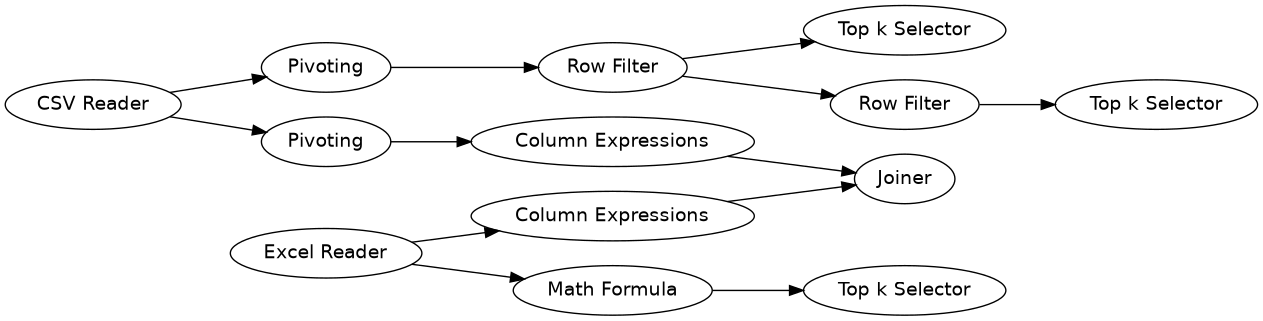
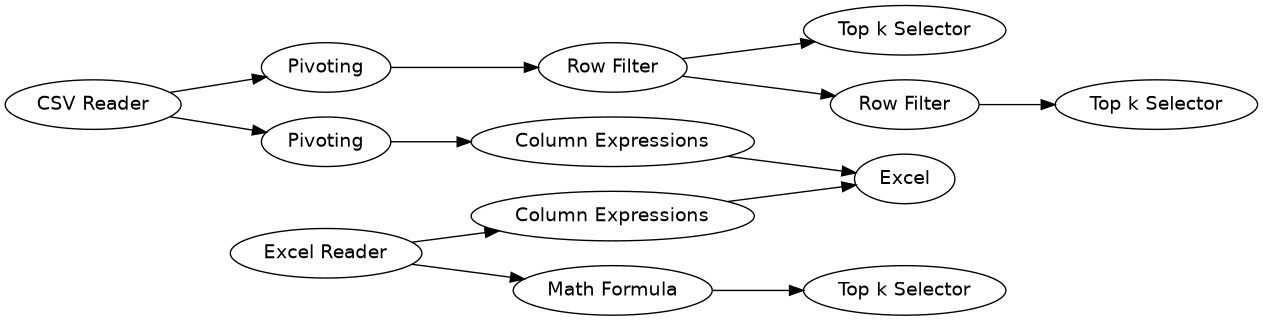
node "Joiner": label "Joiner" -> "Excel"
